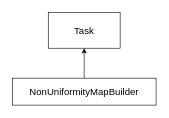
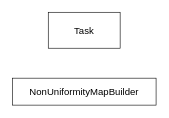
edge "NonUniformityMapBuilder" -> "Task": removed
